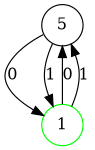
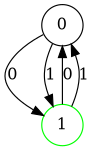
node "5": label "5" -> "0"
